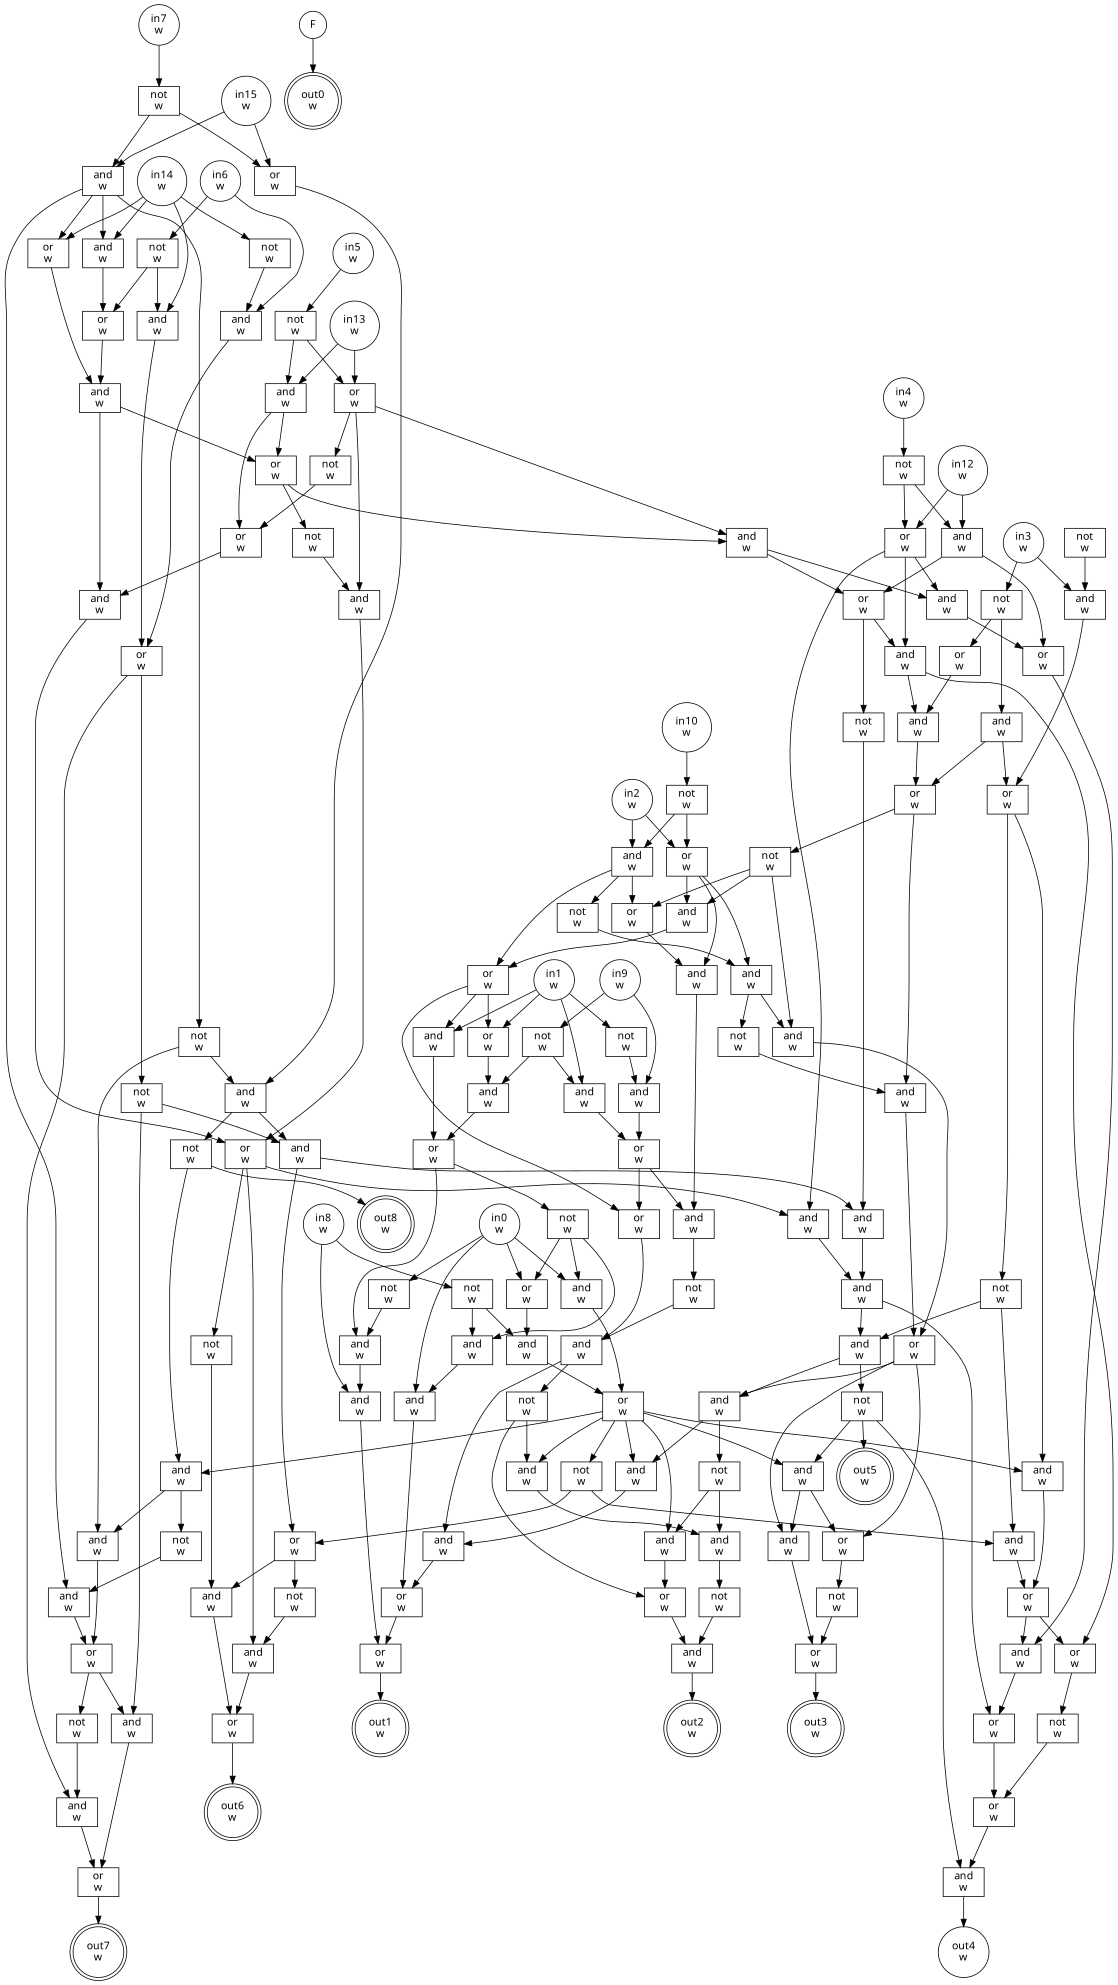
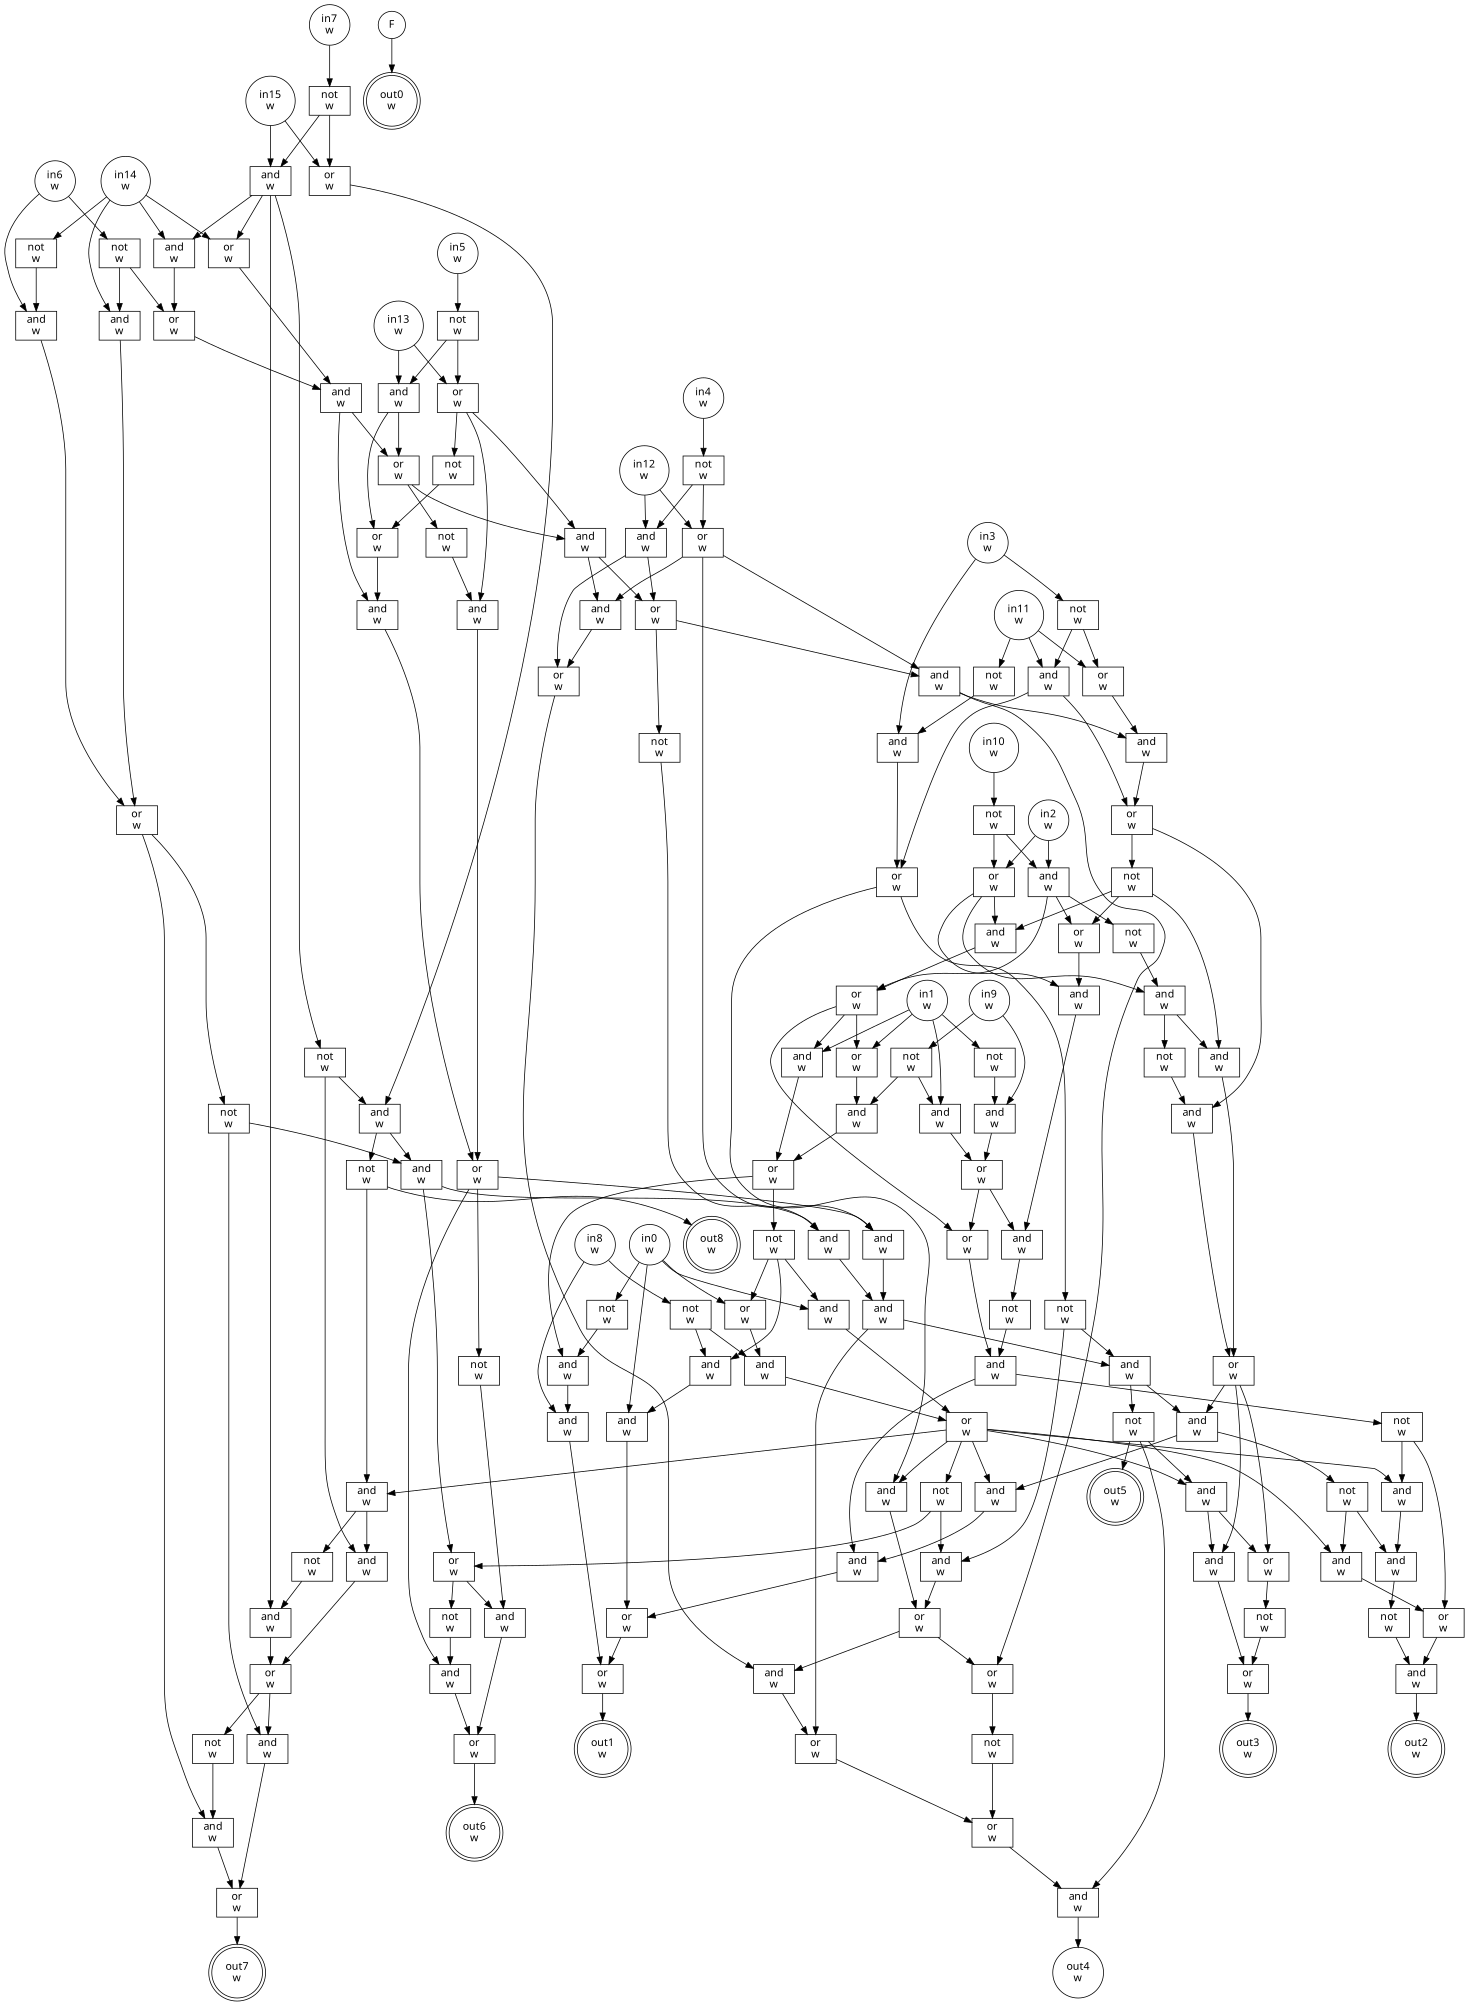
node "in11 w": added
